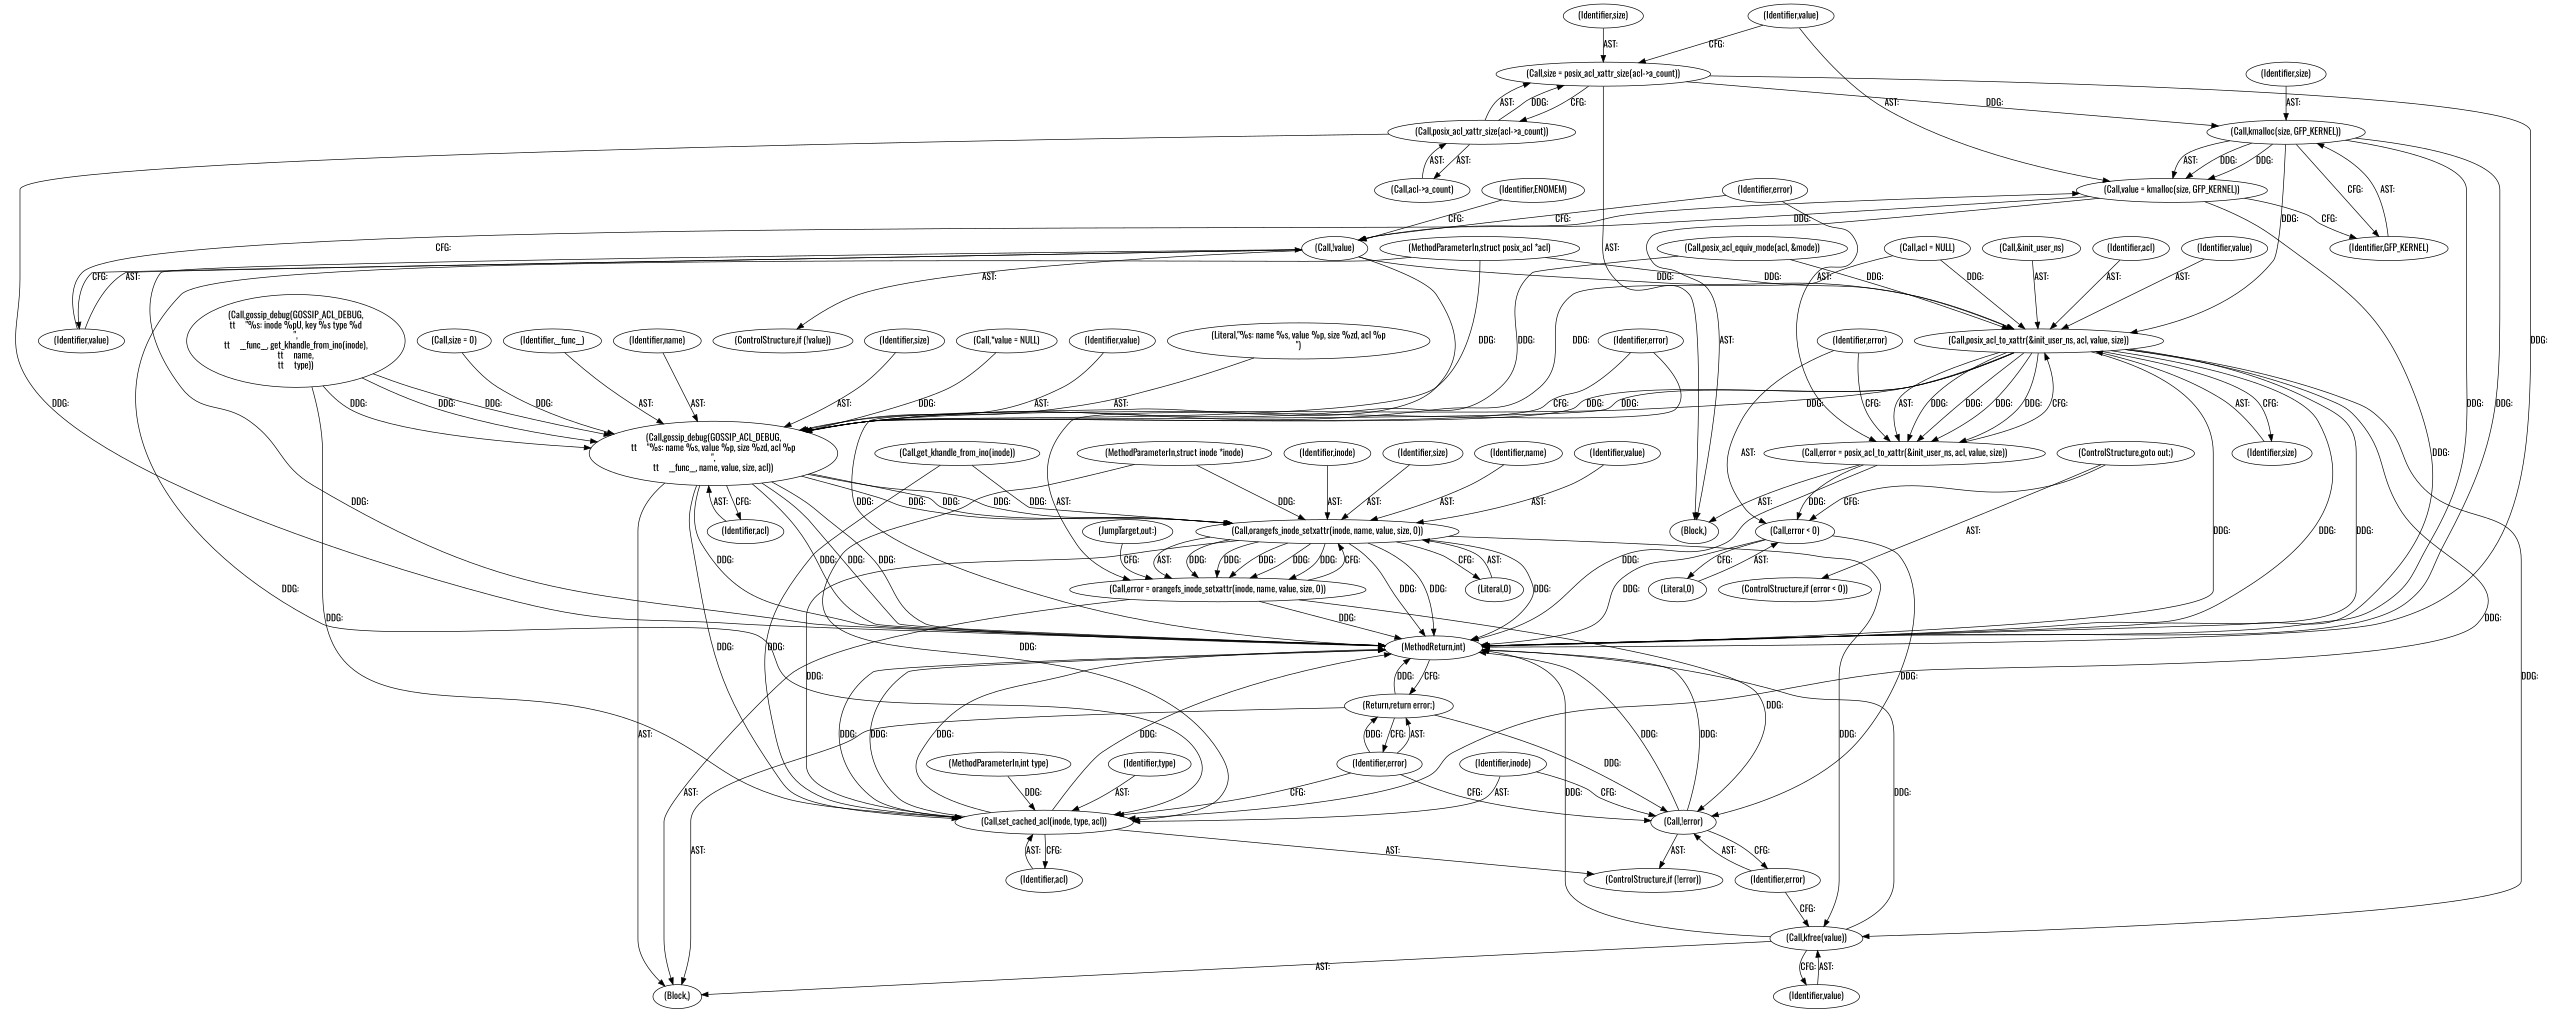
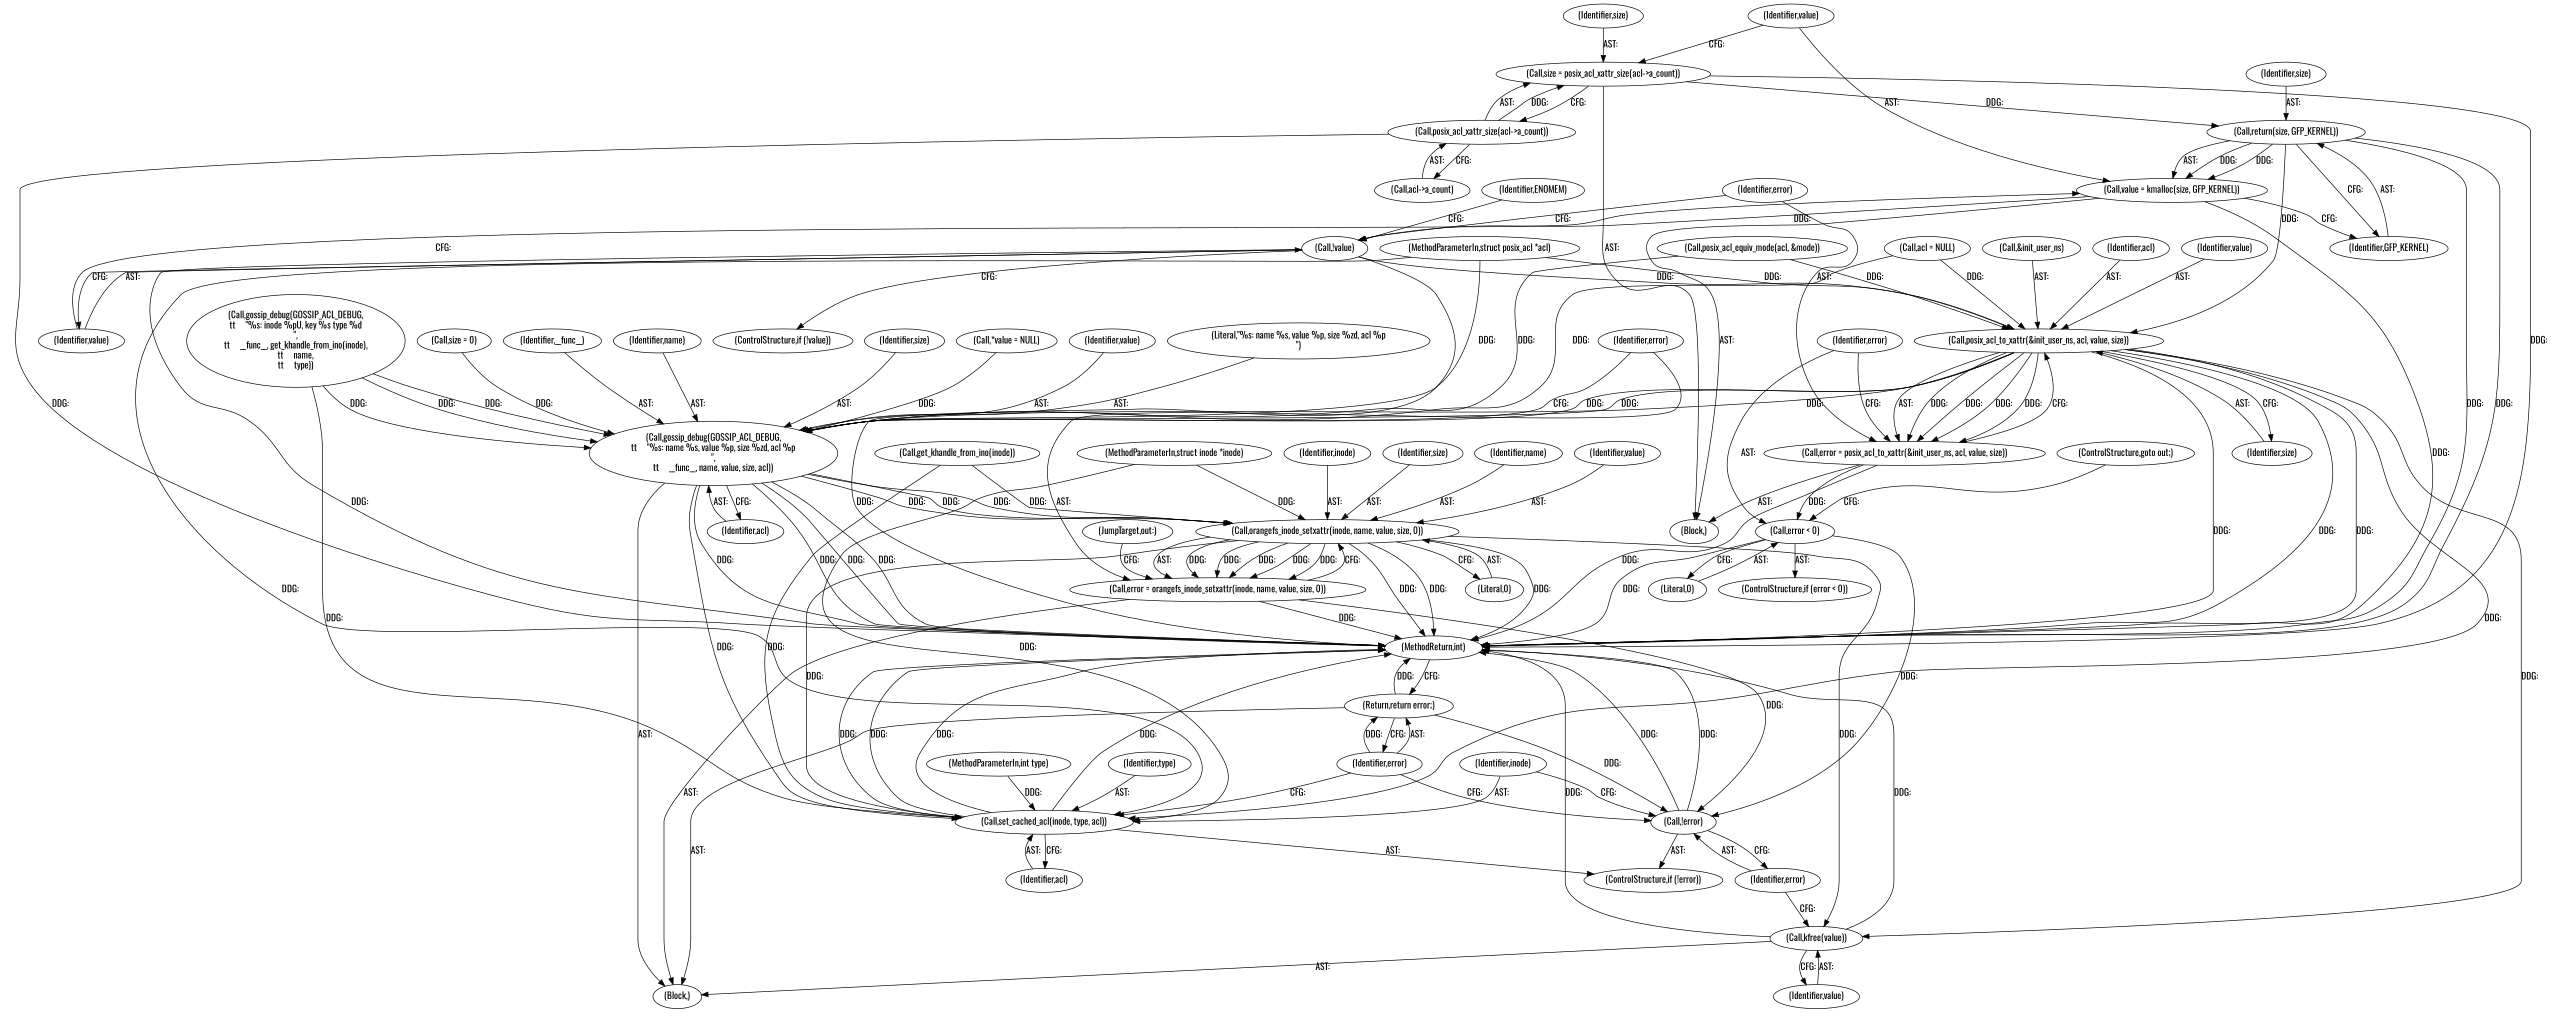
node "(Call,kmalloc(size, GFP_KERNEL))": label "(Call,kmalloc(size, GFP_KERNEL))" -> "(Call,return(size, GFP_KERNEL))"
edge "(Call,posix_acl_xattr_size(acl->a_count))" -> "(Call,acl->a_count)": label "AST: " -> "CFG: "
edge "(Call,!value)" -> "(ControlStructure,if (!value))": label "AST: " -> "CFG: "
edge "(ControlStructure,goto out;)" -> "(ControlStructure,if (error < 0))": now "(Call,error < 0)" -> "(ControlStructure,if (error < 0))"
